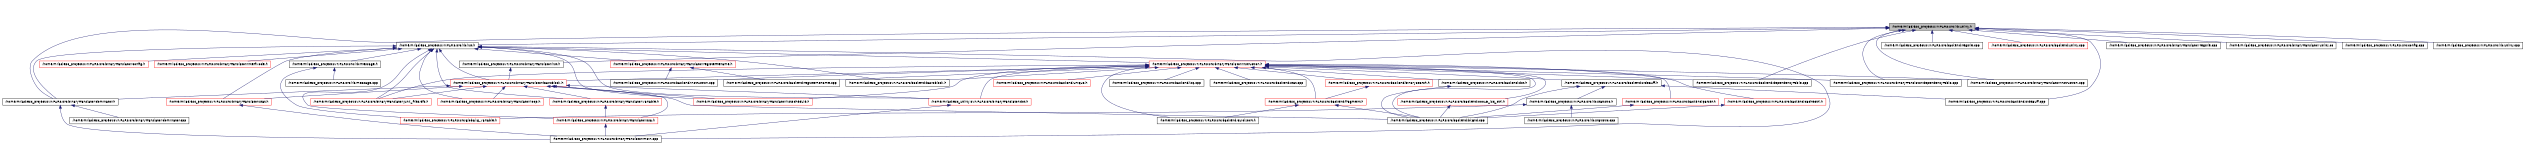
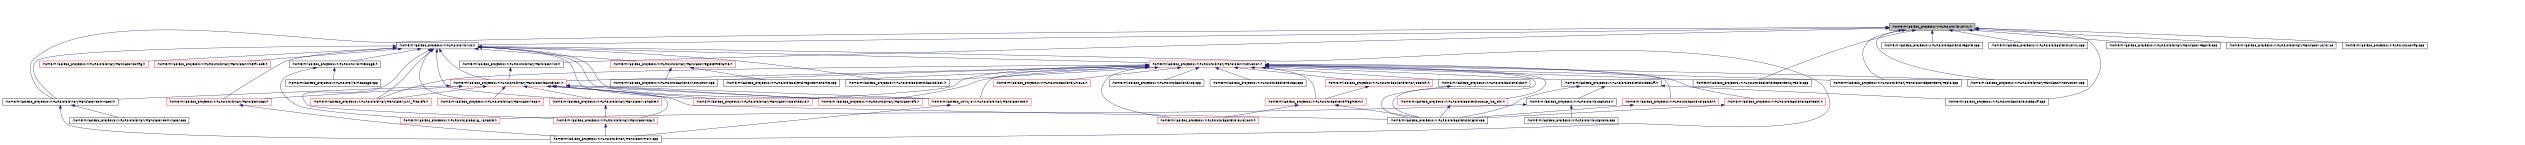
node "/home/milad/esc_project/svn/PARS/src/backend/utility.cpp": color red -> black
node "/home/milad/esc_project/svn/PARS/src/lib/utility.cpp": removed
node "/home/milad/esc_project/svn/PARS/src/binaryTranslator/dfs.h": added
node "/home/milad/esc_project/svn/PARS/src/backend/quickSort.h": color black -> red
